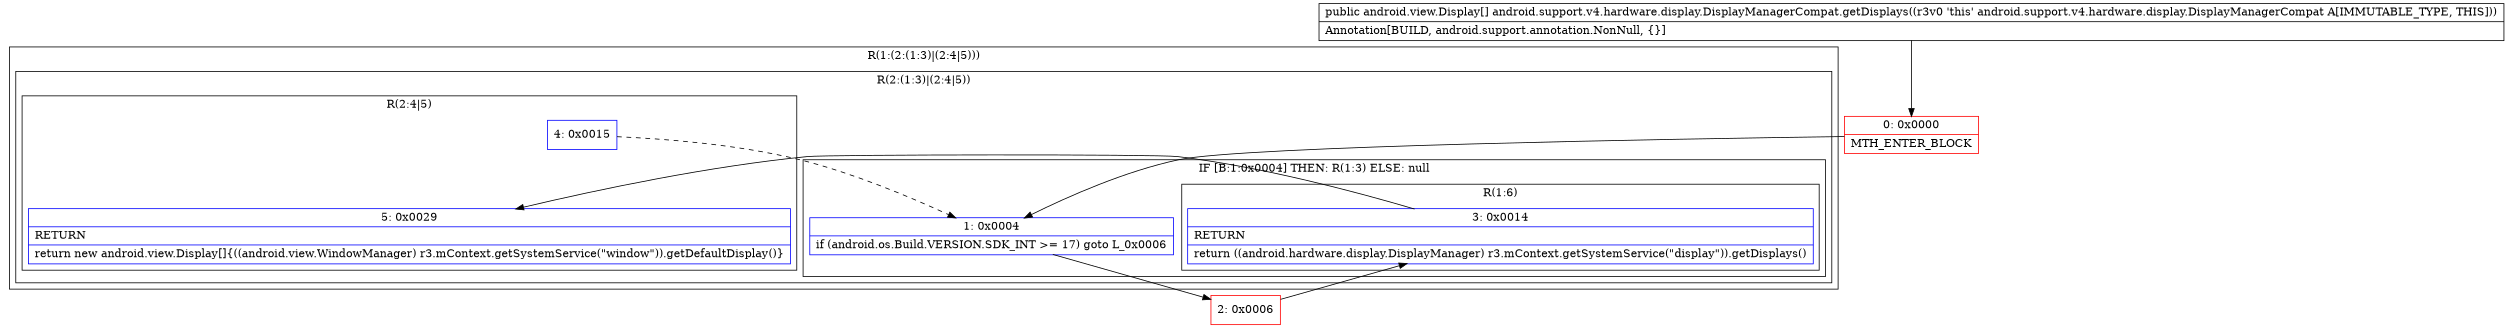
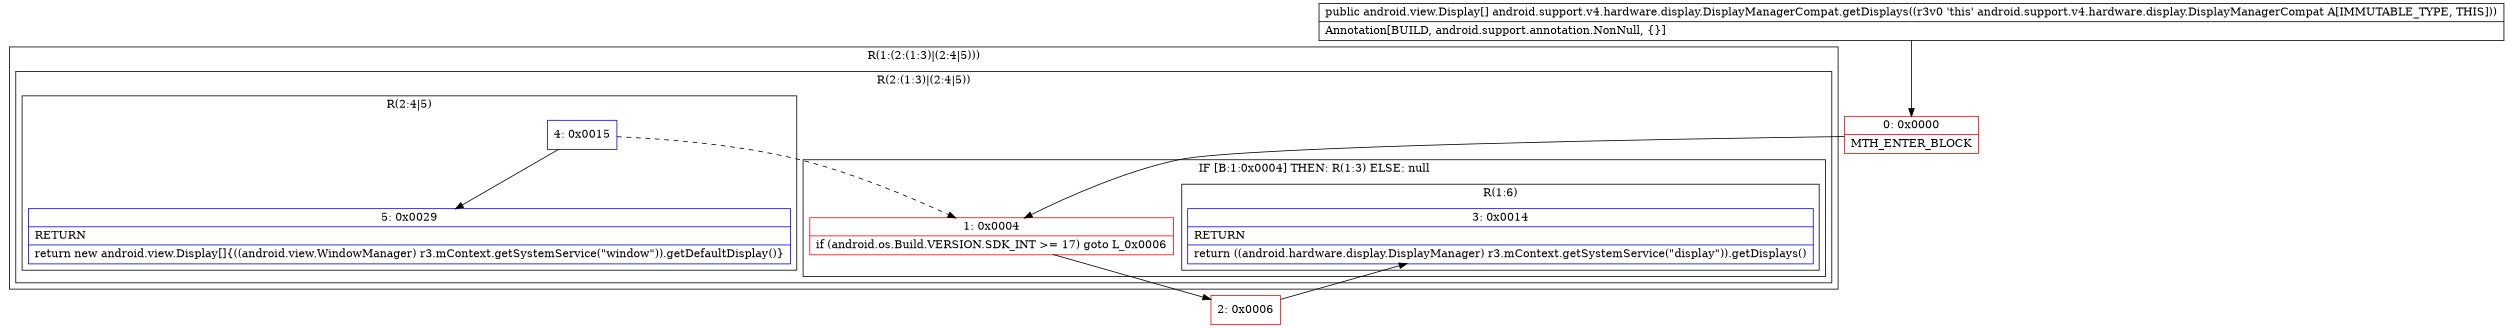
edge "3: 0x0014" -> "5: 0x0029": now "4: 0x0015" -> "5: 0x0029"
node "1: 0x0004": color blue -> red
